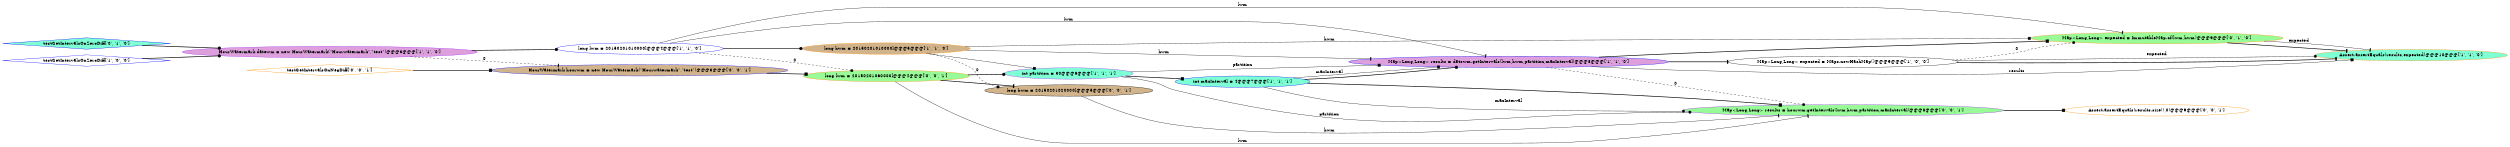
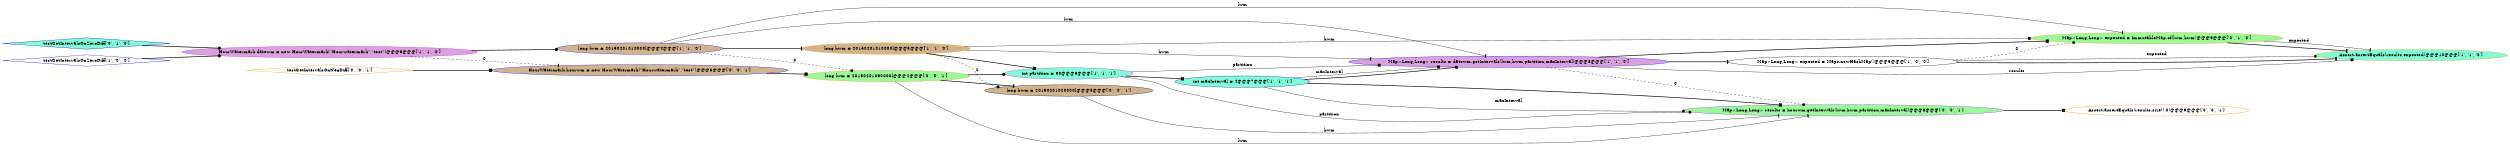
node "long lwm = 20150201010000l@@@4@@@['1', '1', '0']": fillcolor white -> tan
edge "long lwm = 20150201010000l@@@4@@@['1', '1', '0']" -> "long hwm = 20150201010000l@@@5@@@['1', '1', '0']": arrowhead dot -> tee
edge "long hwm = 20150201010000l@@@5@@@['1', '1', '0']" -> "int partition = 30@@@6@@@['1', '1', '1']": style solid -> bold
